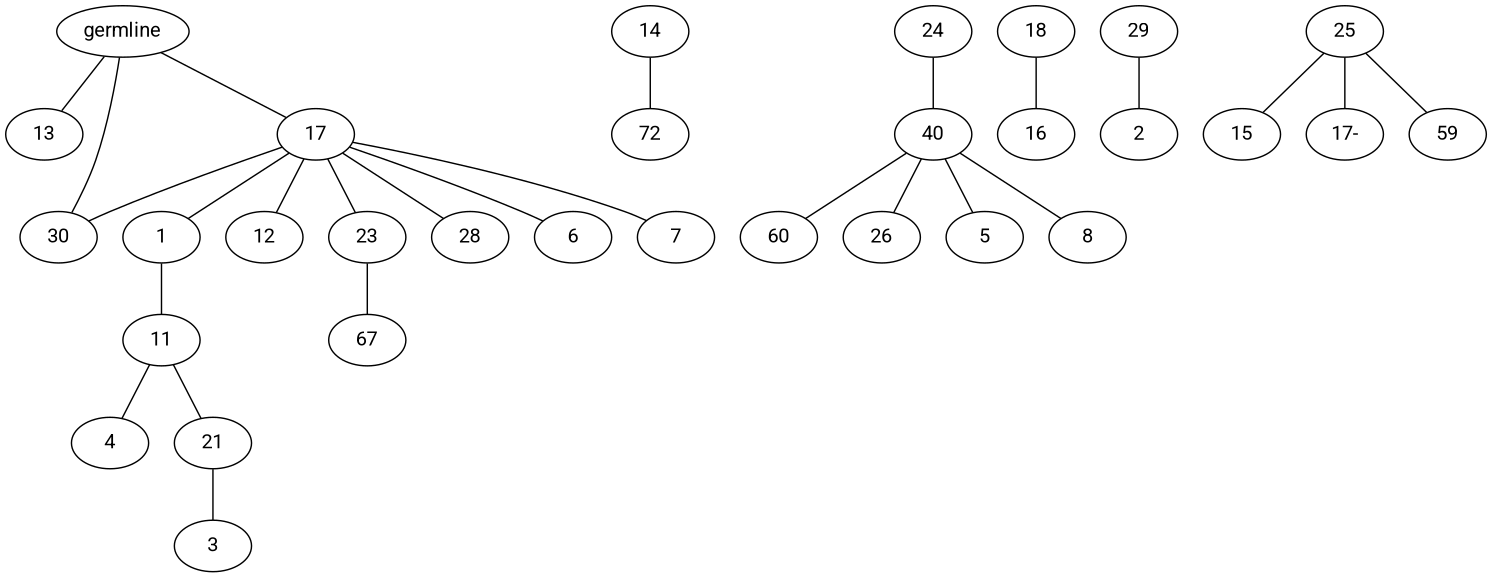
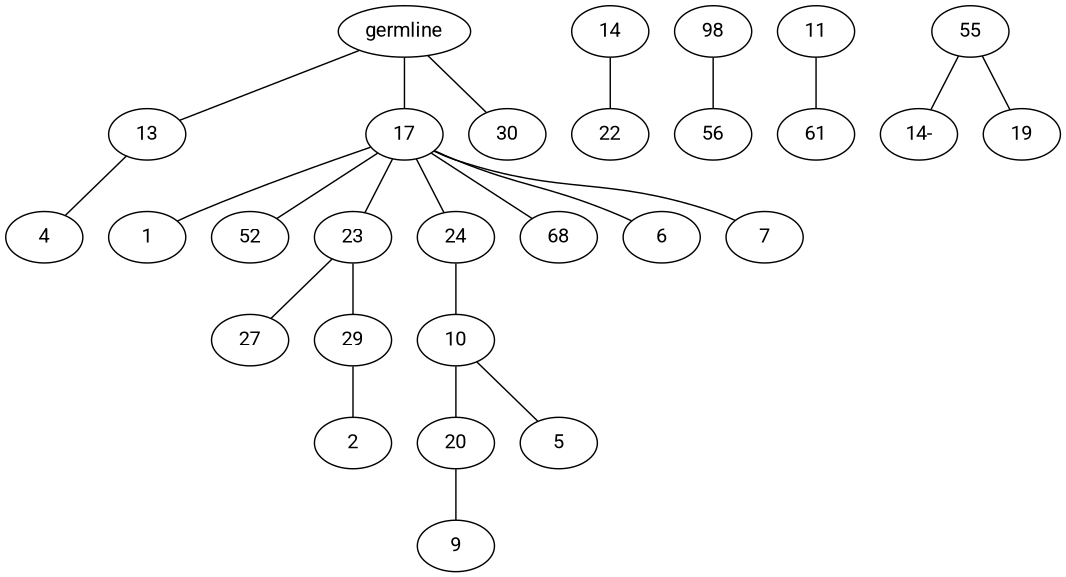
node "18": label "18" -> "98"
node "25": label "25" -> "55"
node "72": label "72" -> "22"
node "40": label "40" -> "10"
node "16": label "16" -> "56"
node "15": removed
node "17-": label "17-" -> "14-"
node "59": label "59" -> "19"
edge "17" -- "30": now "17" -- "24"
node "12": label "12" -> "52"
node "28": label "28" -> "68"
node "60": label "60" -> "20"
node "26": removed
node "8": removed
edge "1" -- "11": removed
edge "23" -- "29": added
node "67": label "67" -> "27"
edge "11" -- "4": now "13" -- "4"
node "21": label "21" -> "61"
node "3": removed
node "9": added
